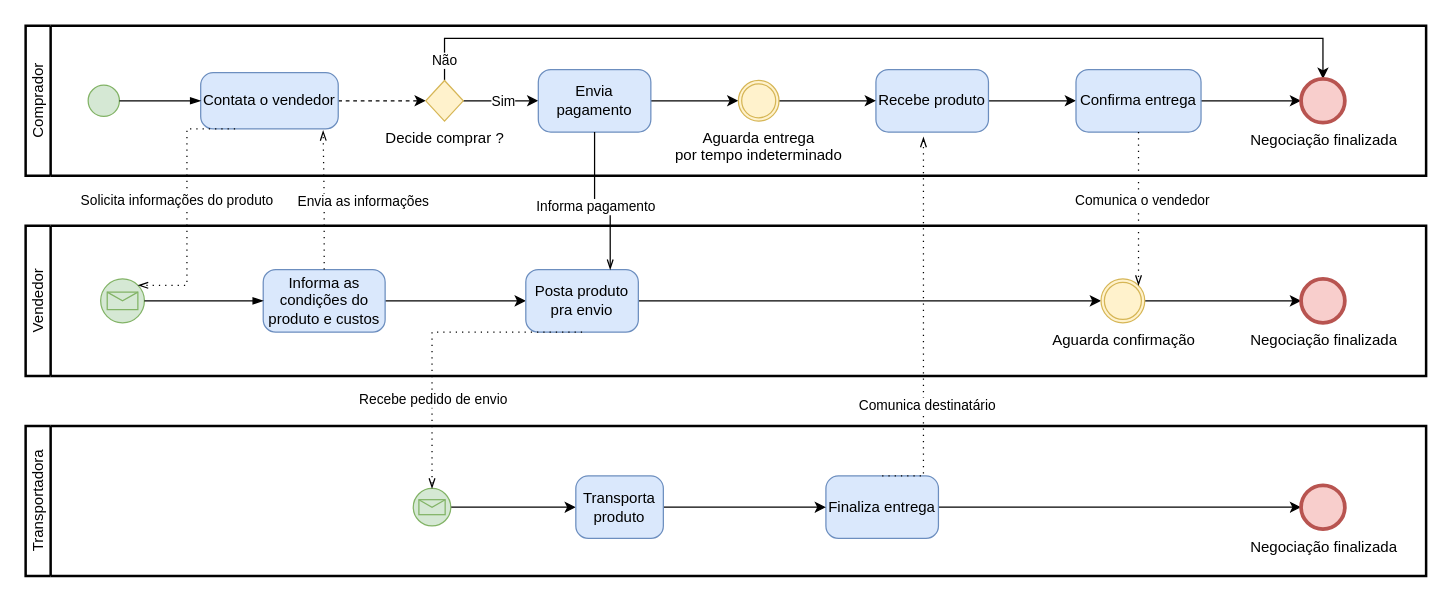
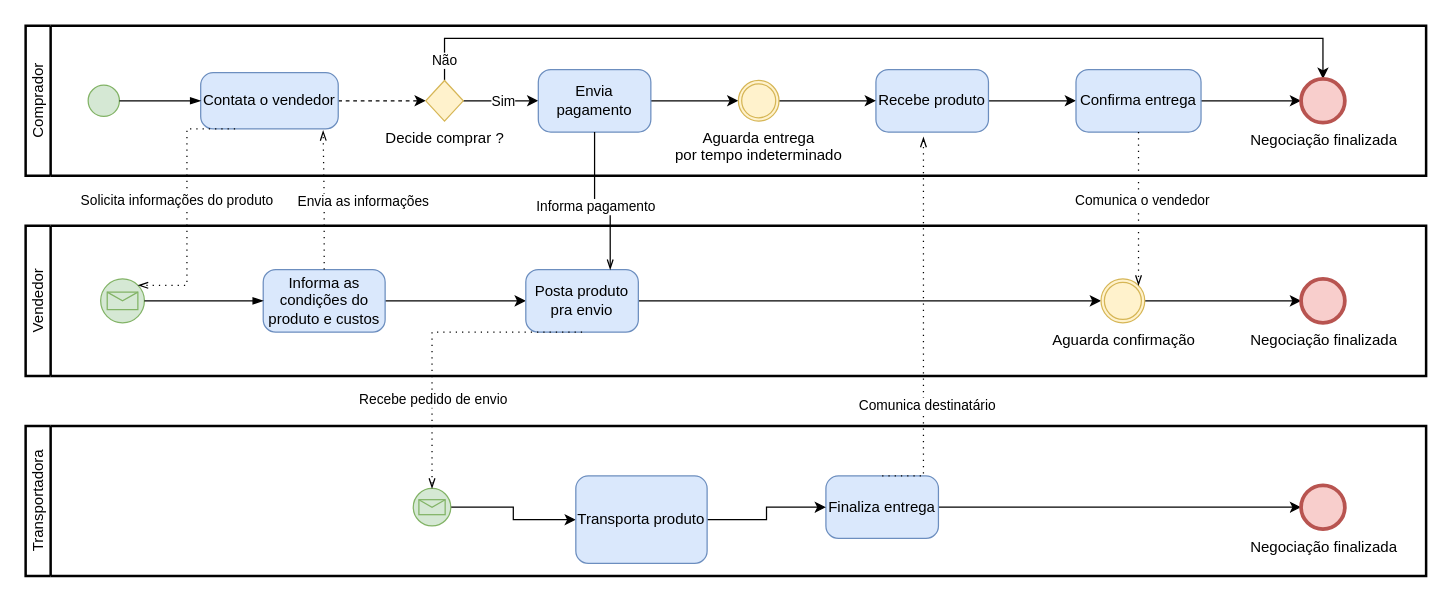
node "Transporta produto": size 88x63 -> 131x88
